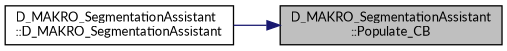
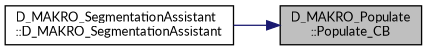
node "D_MAKRO_SegmentationAssistant ::Populate_CB": label "D_MAKRO_SegmentationAssistant ::Populate_CB" -> "D_MAKRO_Populate ::Populate_CB"
